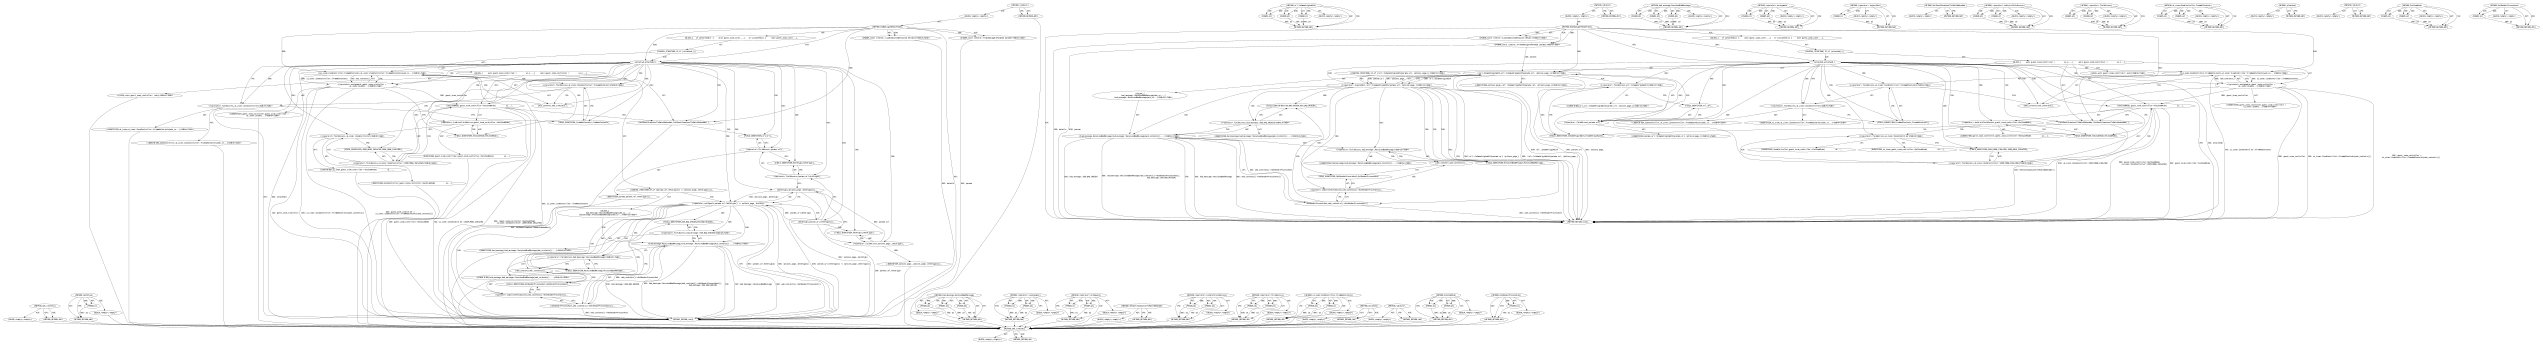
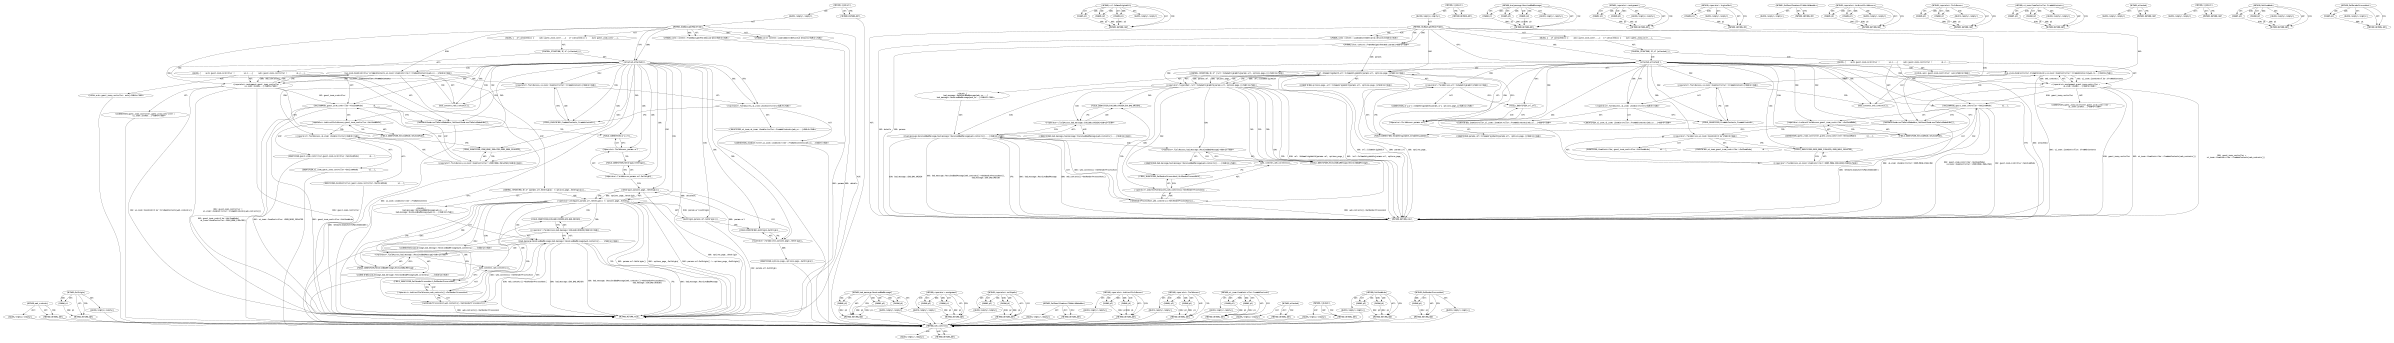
edge "(GetOrigin,params.url.GetOrigin())" -> "(<operator>.fieldAccess,params.url.GetOrigin)": removed, label "AST:"
node "(IDENTIFIER,params,params.url.GetOrigin())": removed
